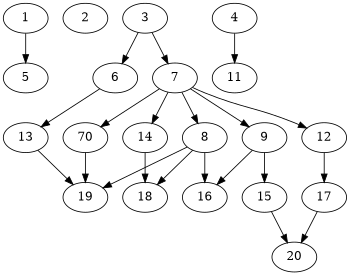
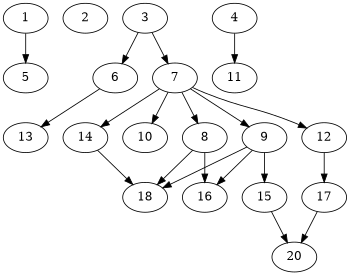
node "70": label "70" -> "10"
edge "9" -> "18": added
node "19": removed
